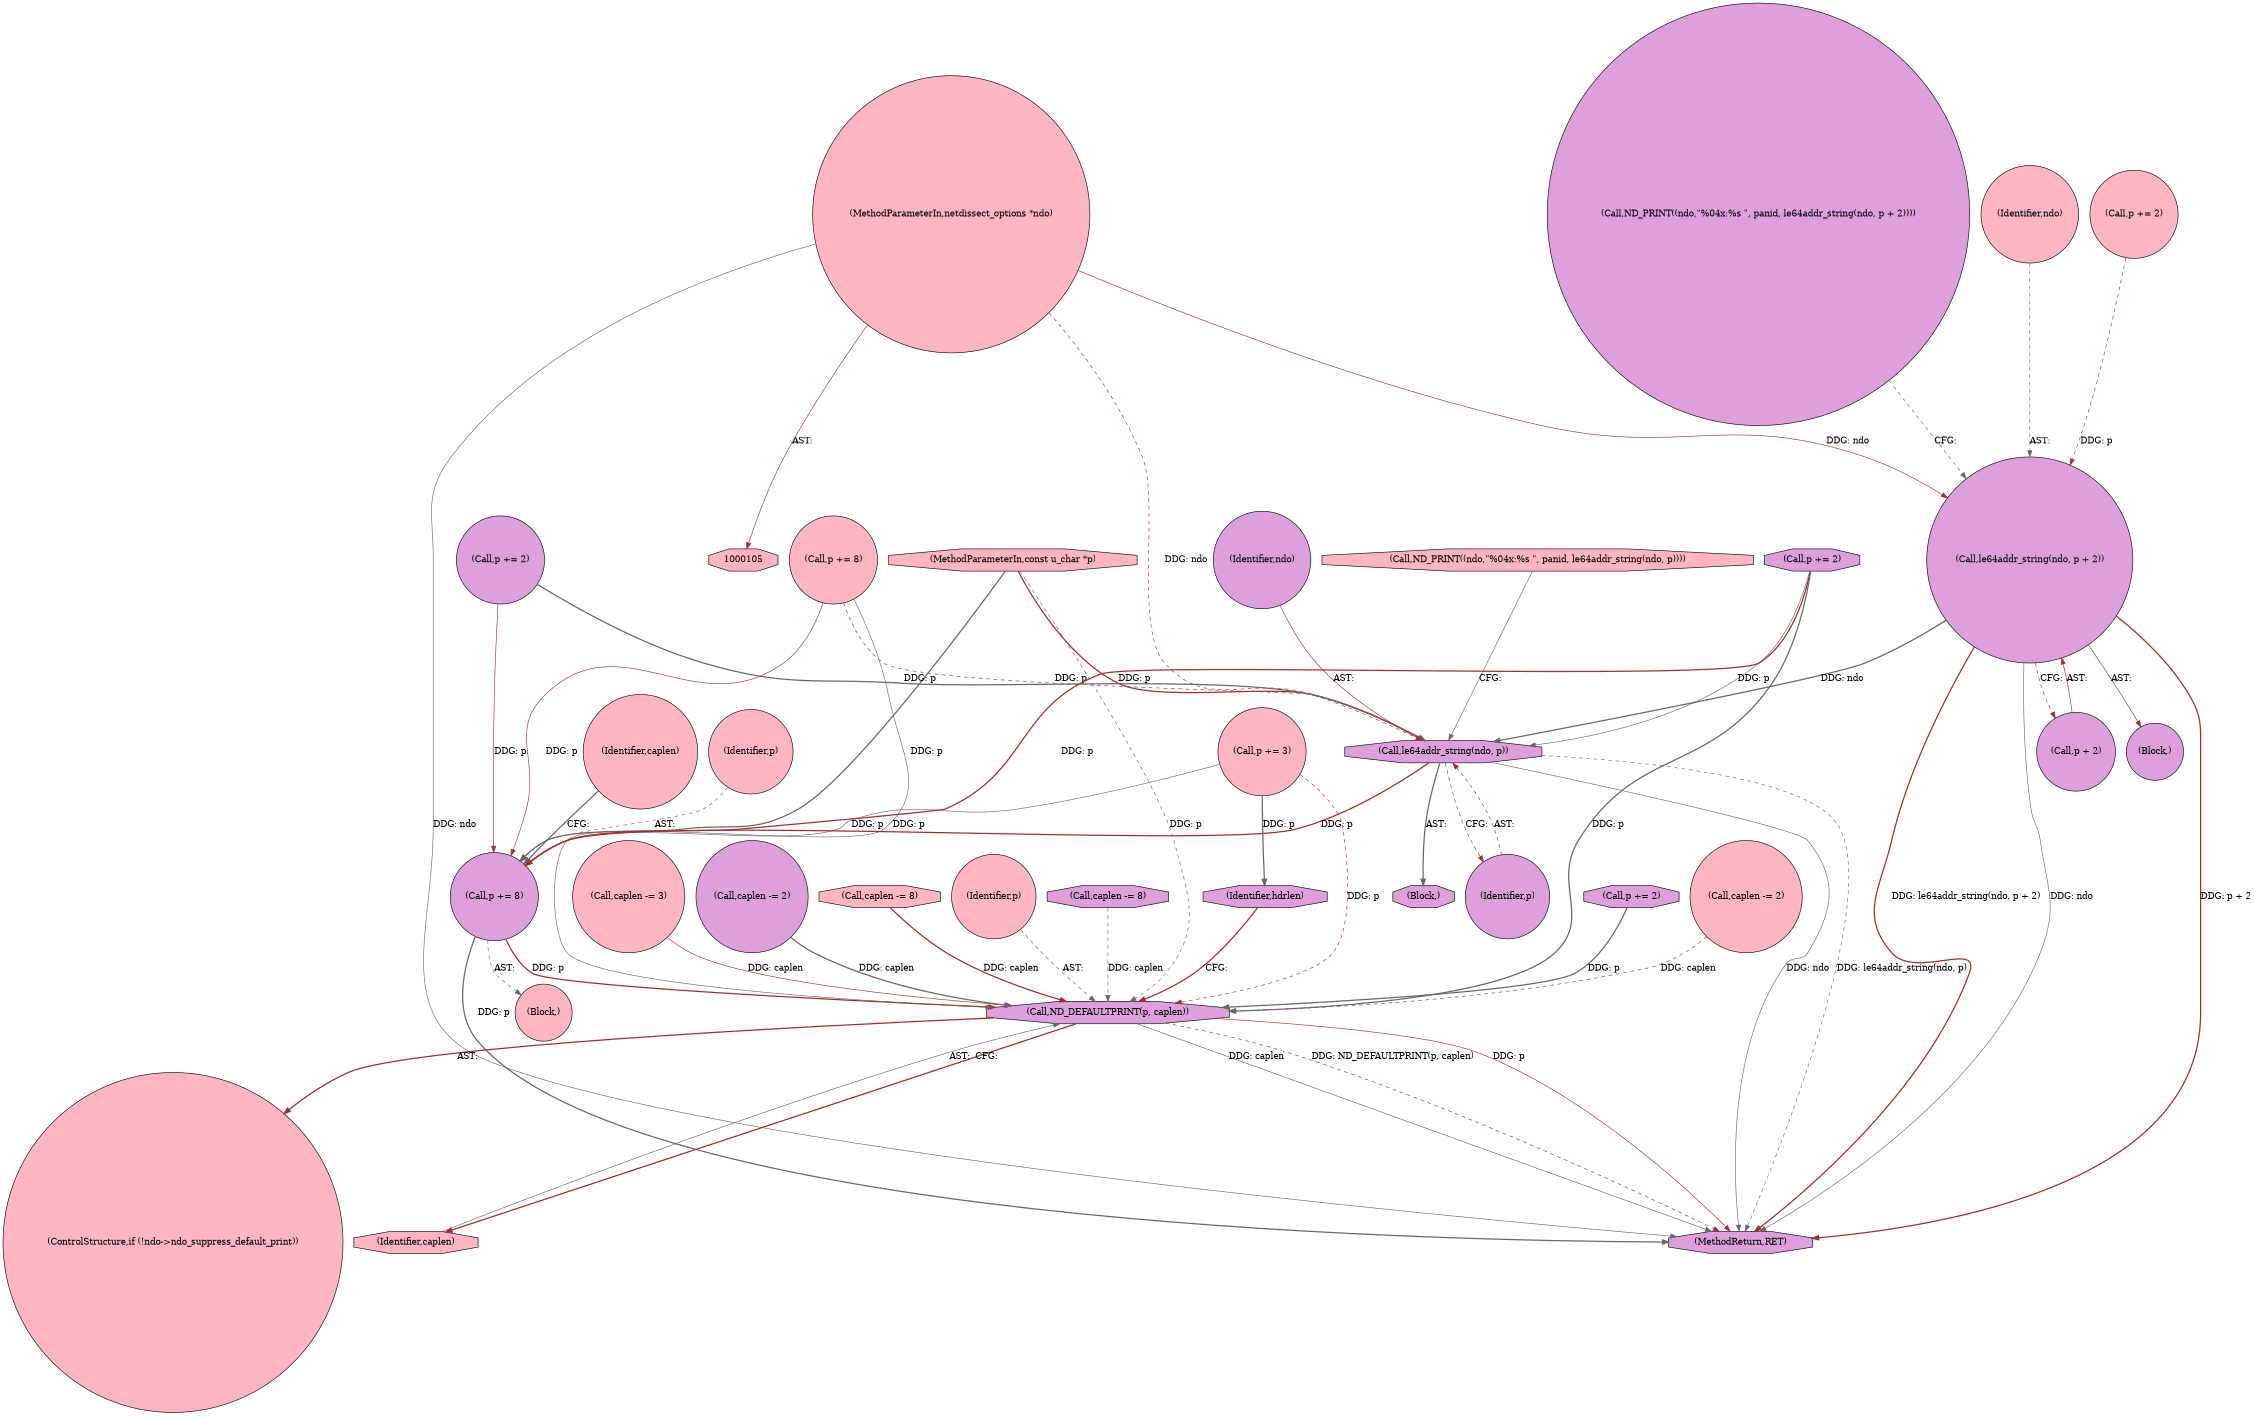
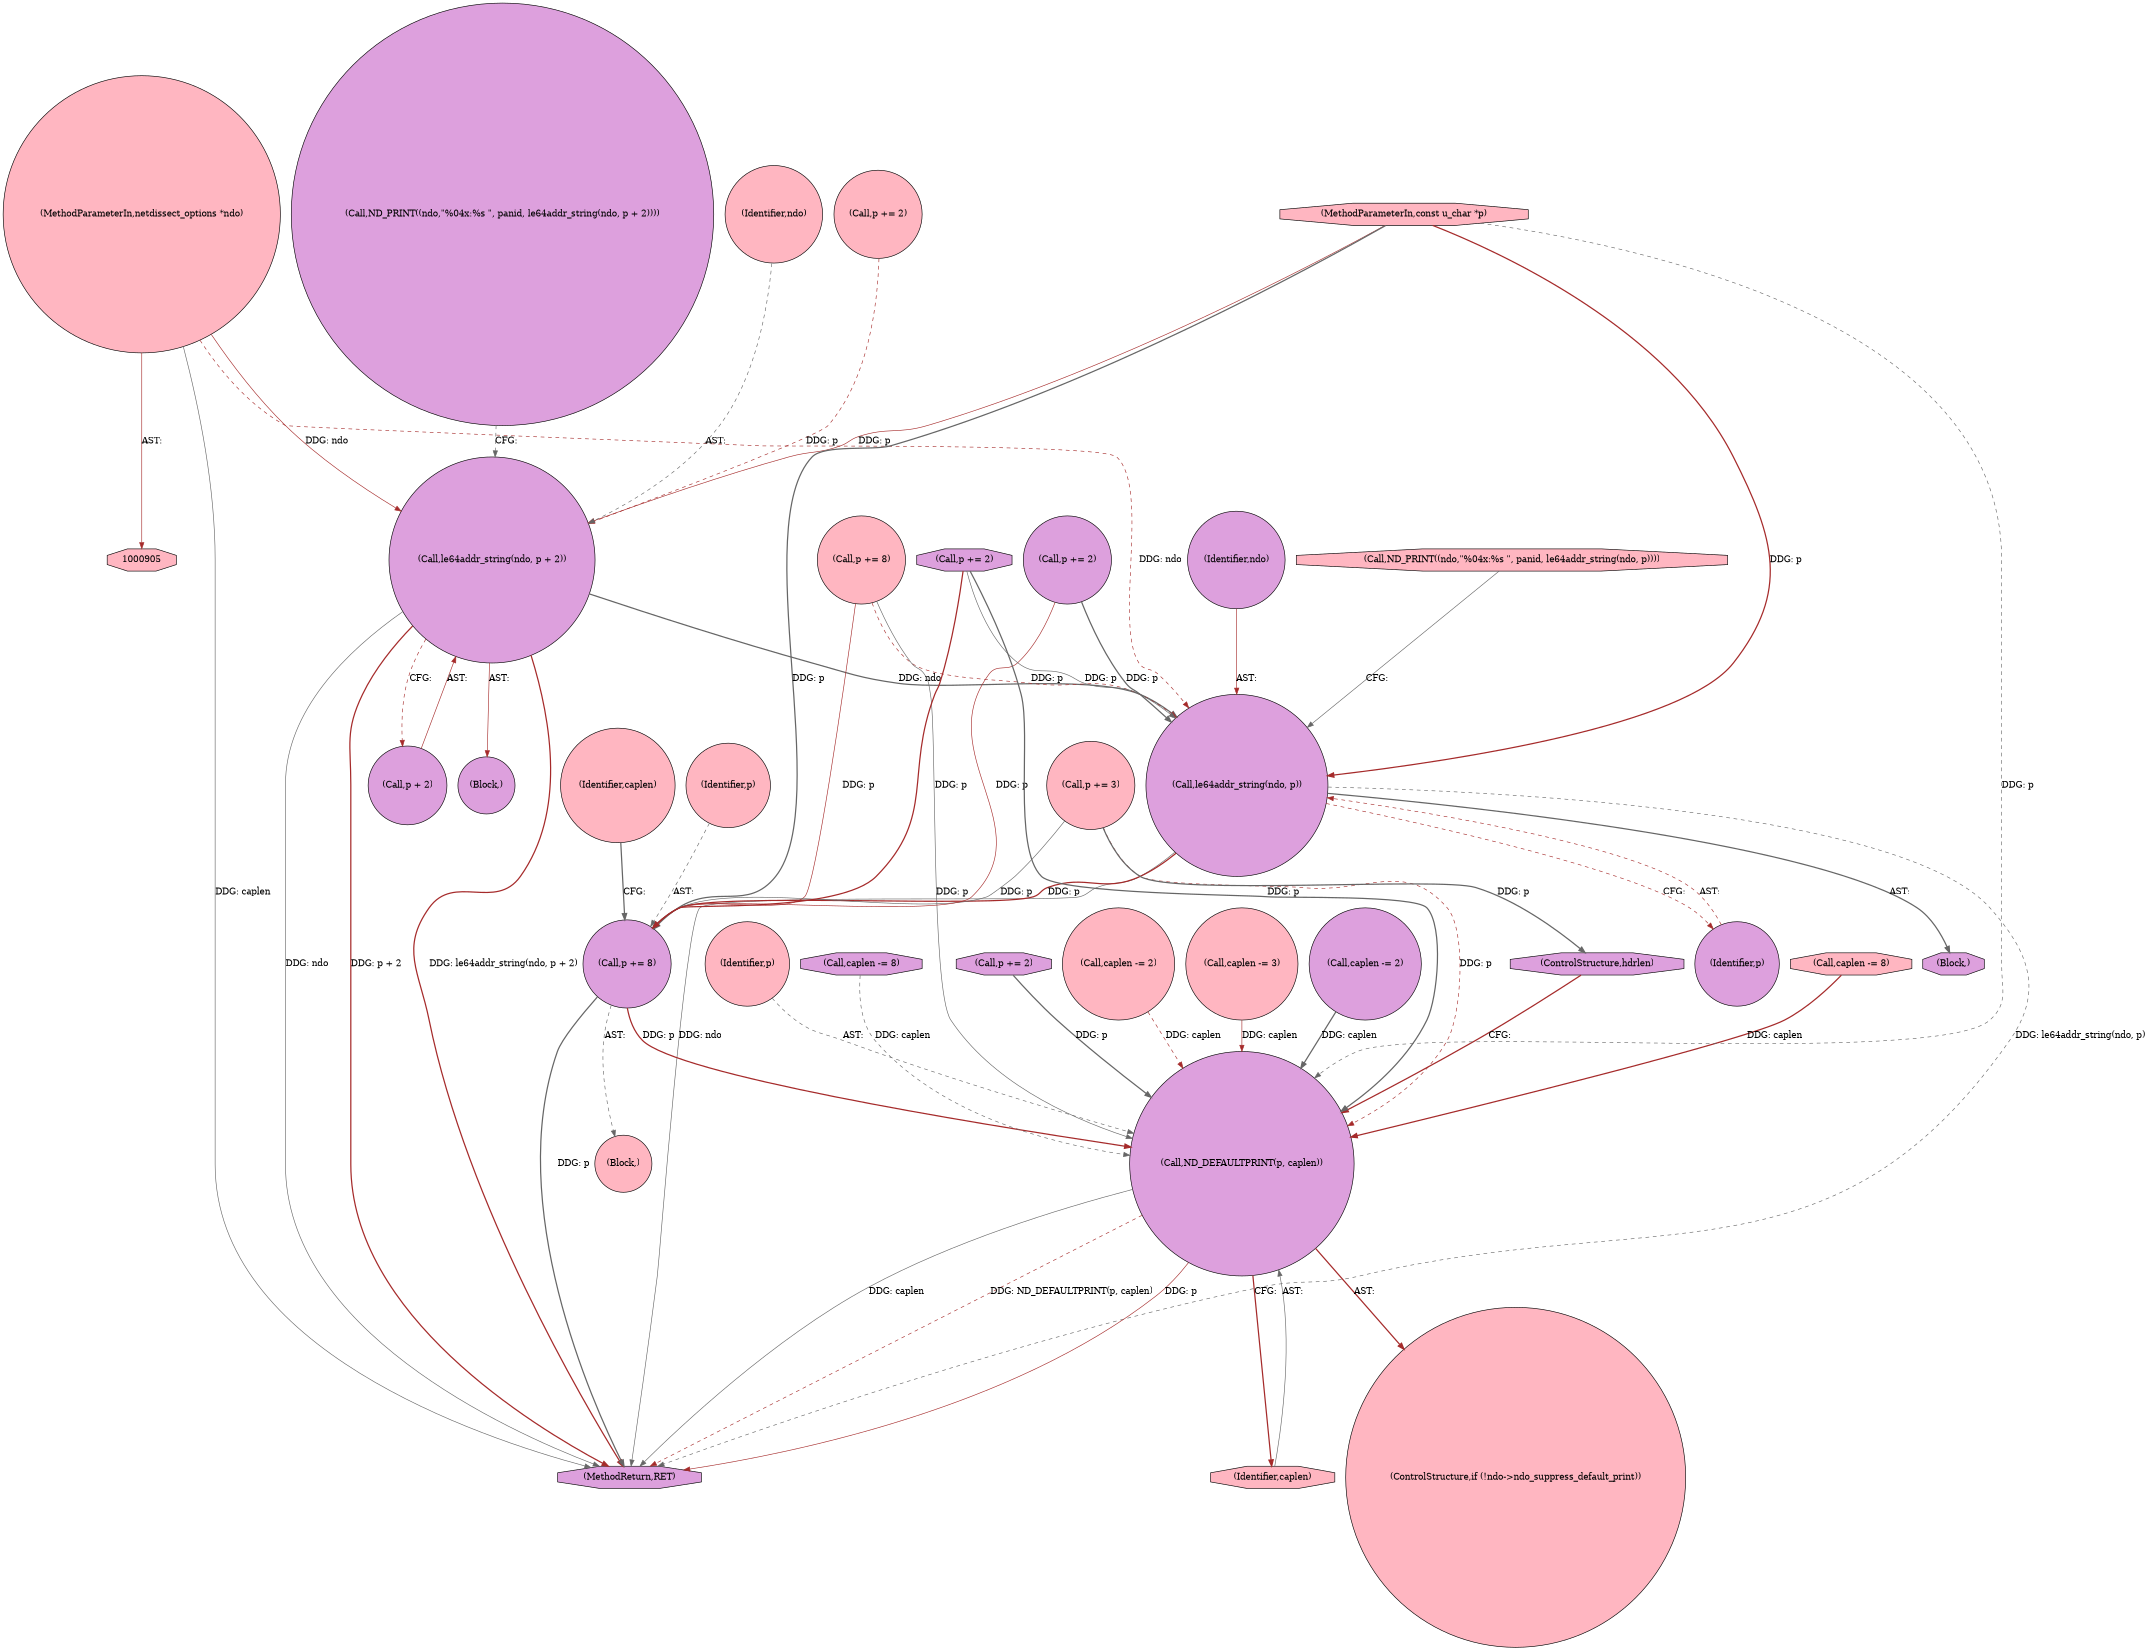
edge "(MethodParameterIn,const u_char *p)" -> "(Call,le64addr_string(ndo, p + 2))": added, label "DDG: p"
node "1000105": label "1000105" -> "1000905"
node "(Call,le64addr_string(ndo, p))": shape octagon -> circle
edge "(MethodParameterIn,netdissect_options *ndo)" -> "(MethodReturn,RET)": label "DDG: ndo" -> "DDG: caplen"
node "(Identifier,hdrlen)": label "(Identifier,hdrlen)" -> "(ControlStructure,hdrlen)"
node "(Call,ND_DEFAULTPRINT(p, caplen))": shape octagon -> circle
